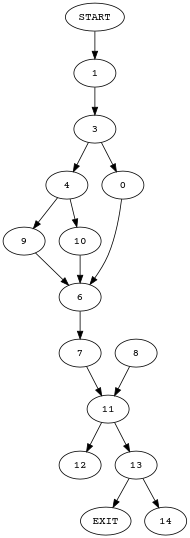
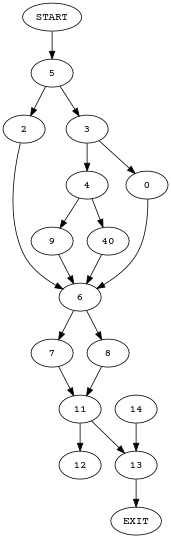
node "1": label "1" -> "5"
node "2": added
node "10": label "10" -> "40"
edge "6" -> "8": added
edge "13" -> "14": reversed
